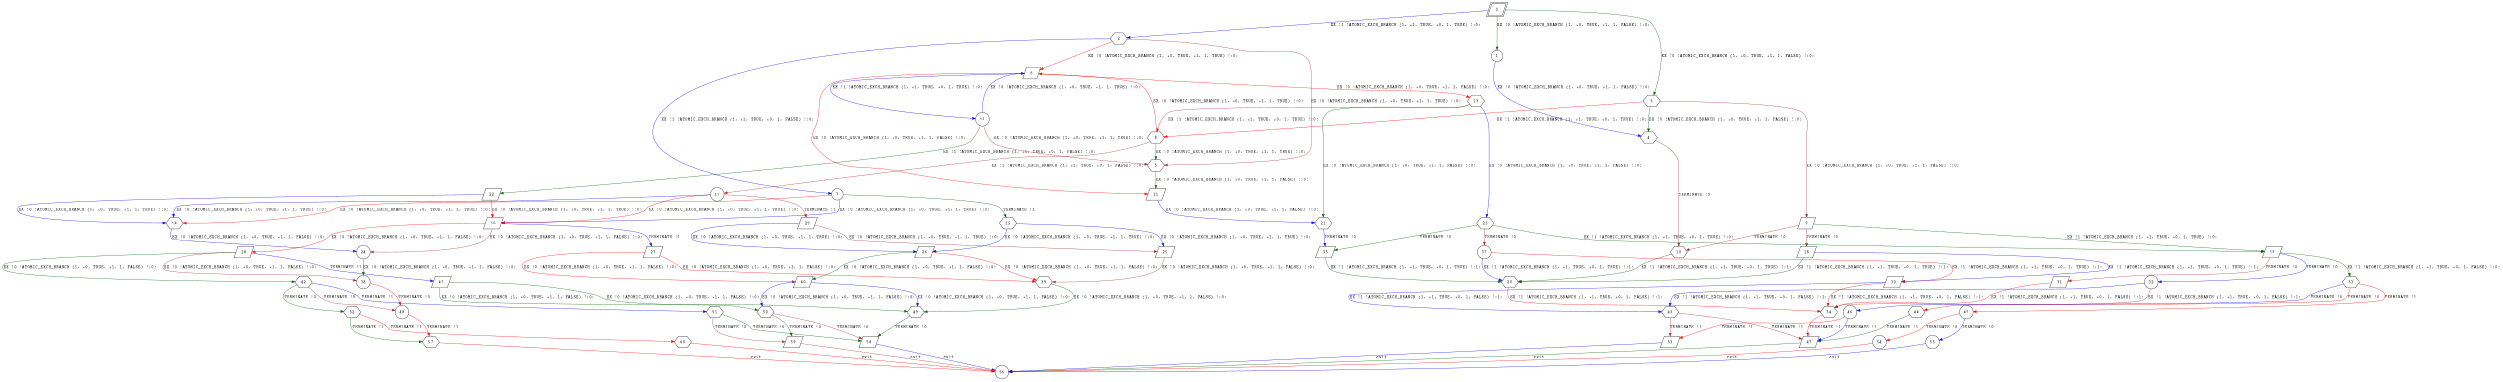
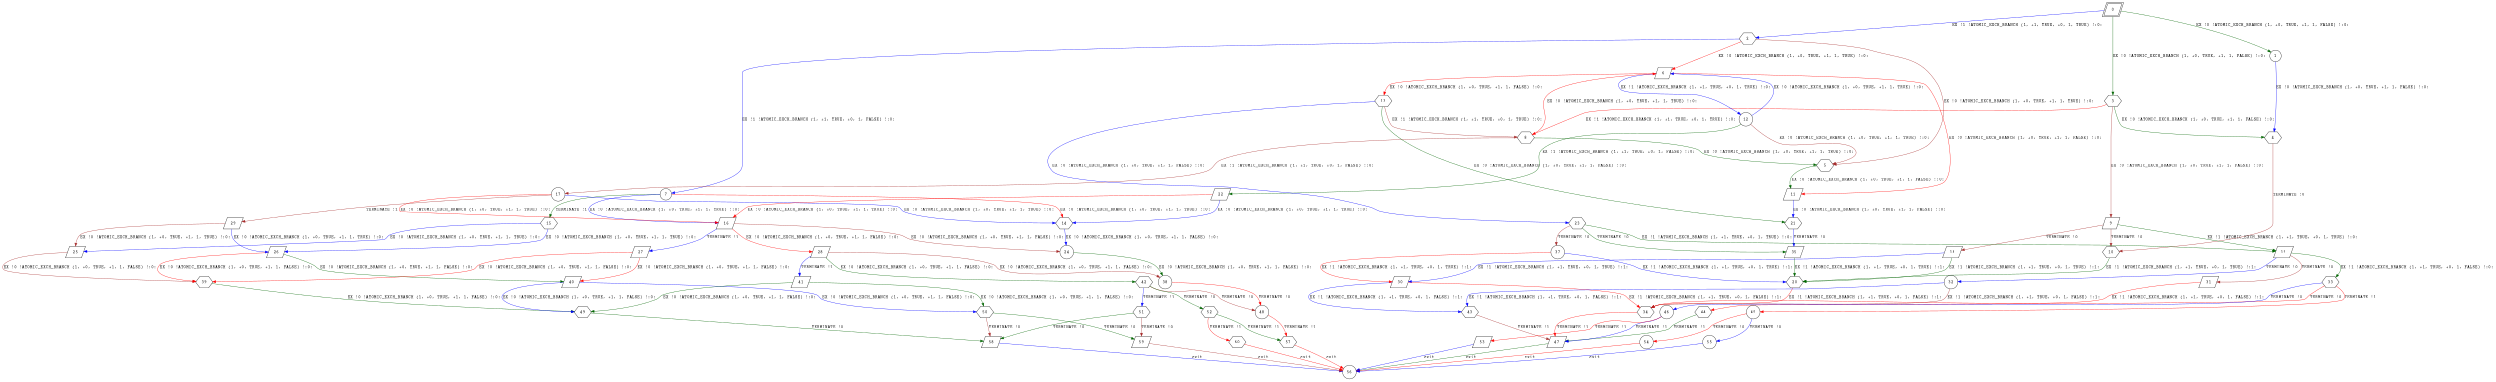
edge "43" -> "53": removed, label "TERMINATE !1"
